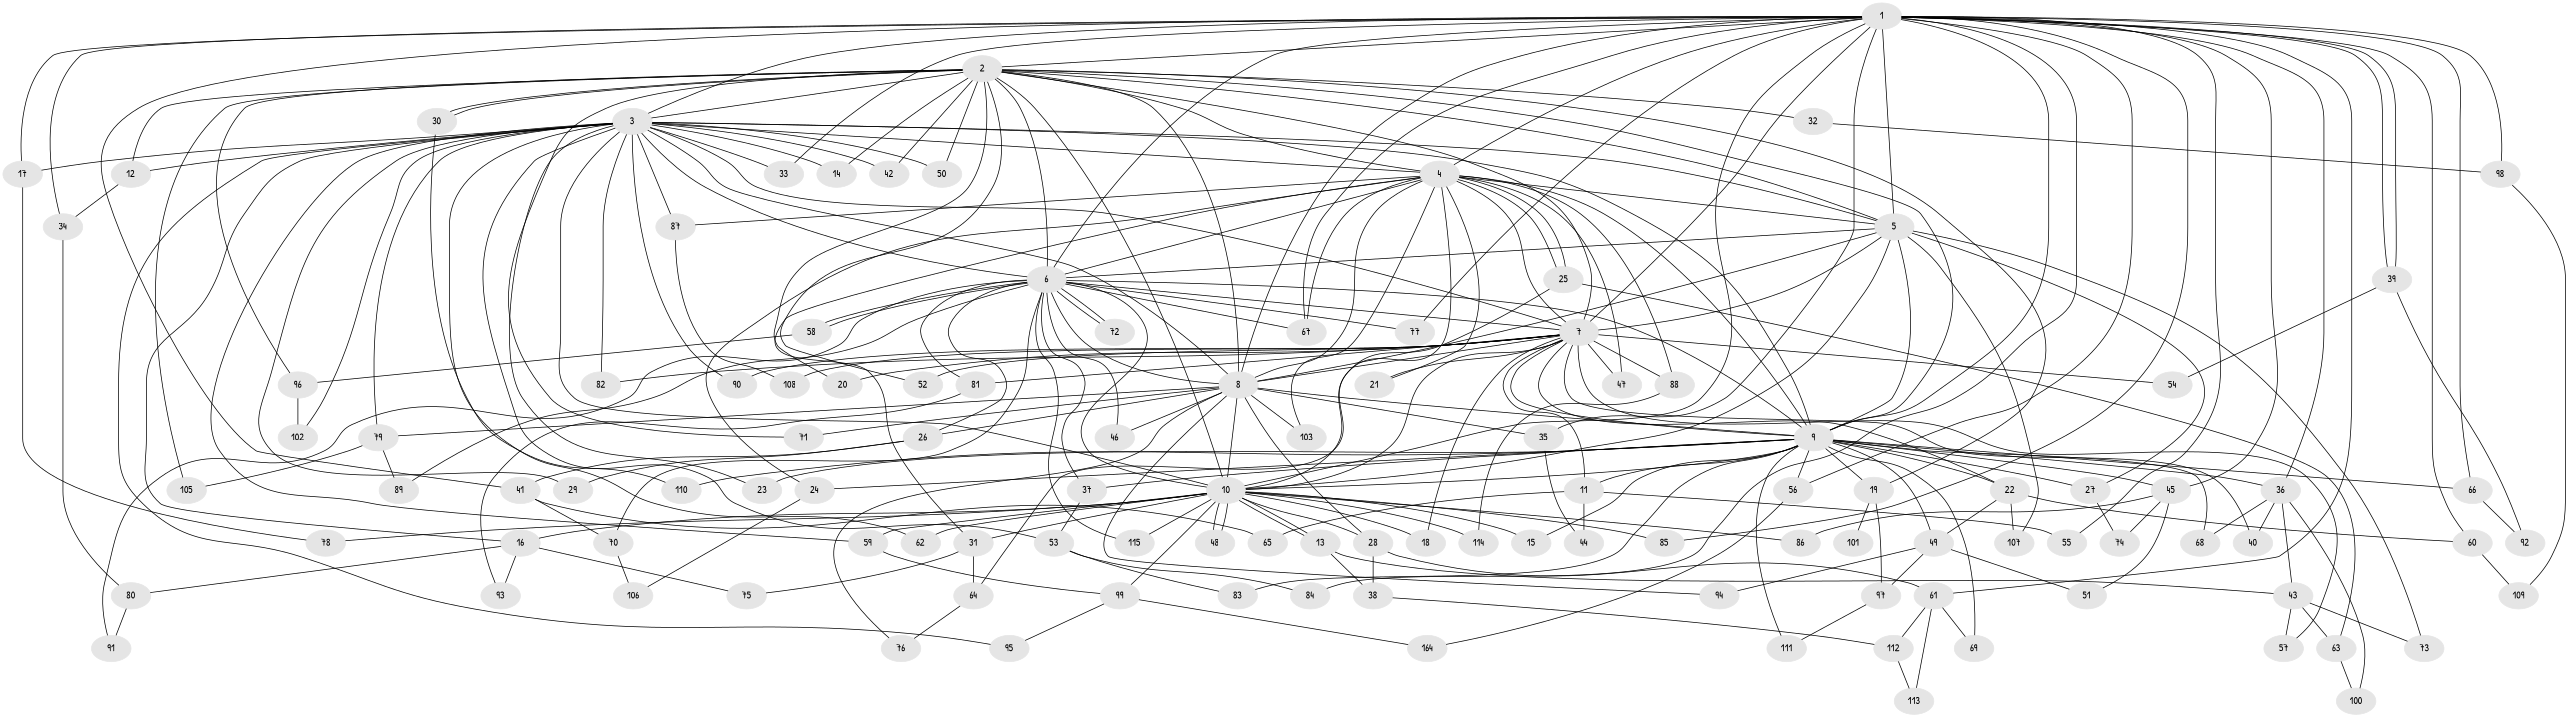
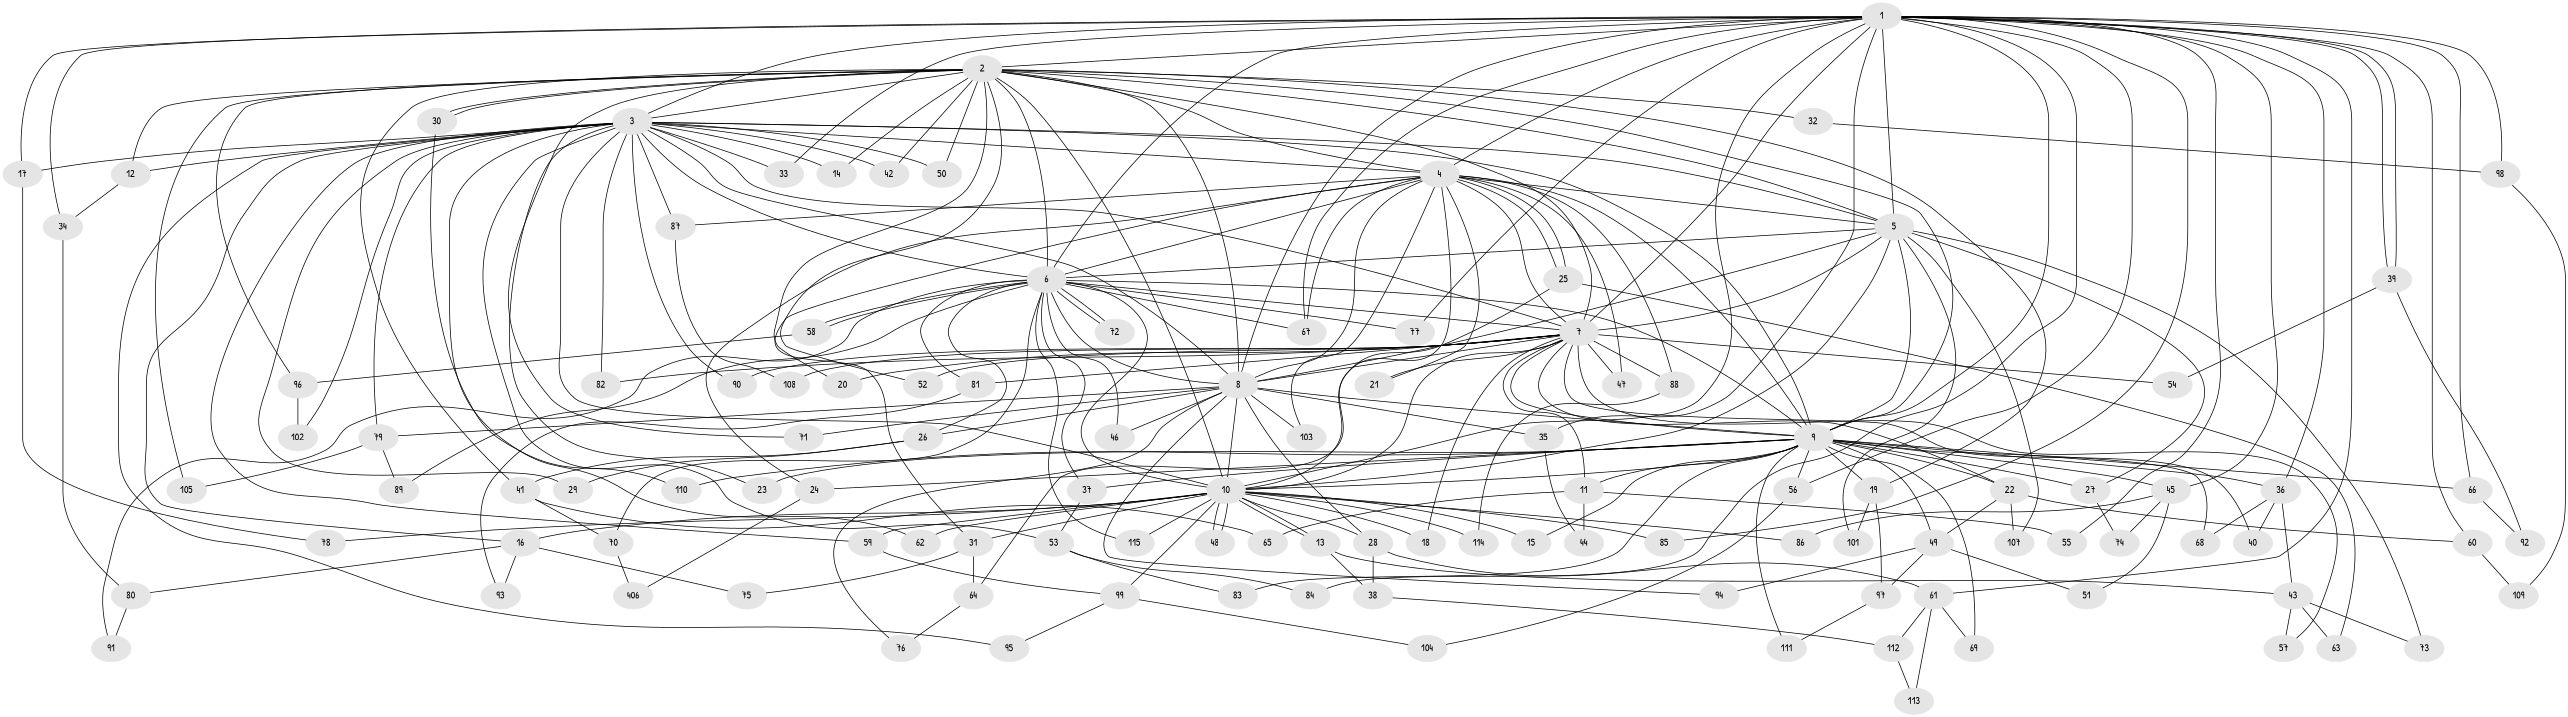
edge "1" -- "41": now "2" -- "41"
edge "5" -- "101": added
node "106": label "106" -> "406"
node "164": label "164" -> "104"
node "100": removed
